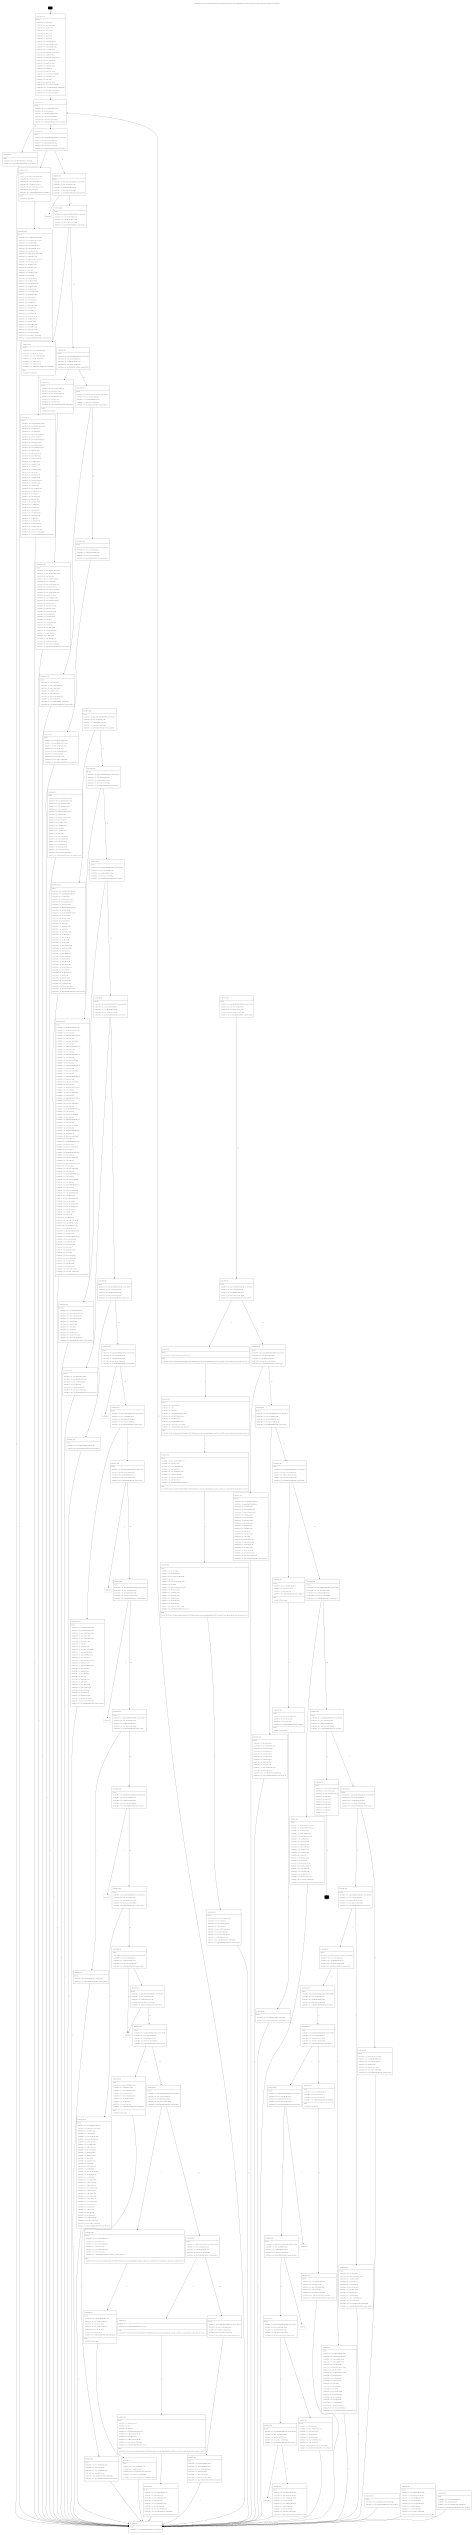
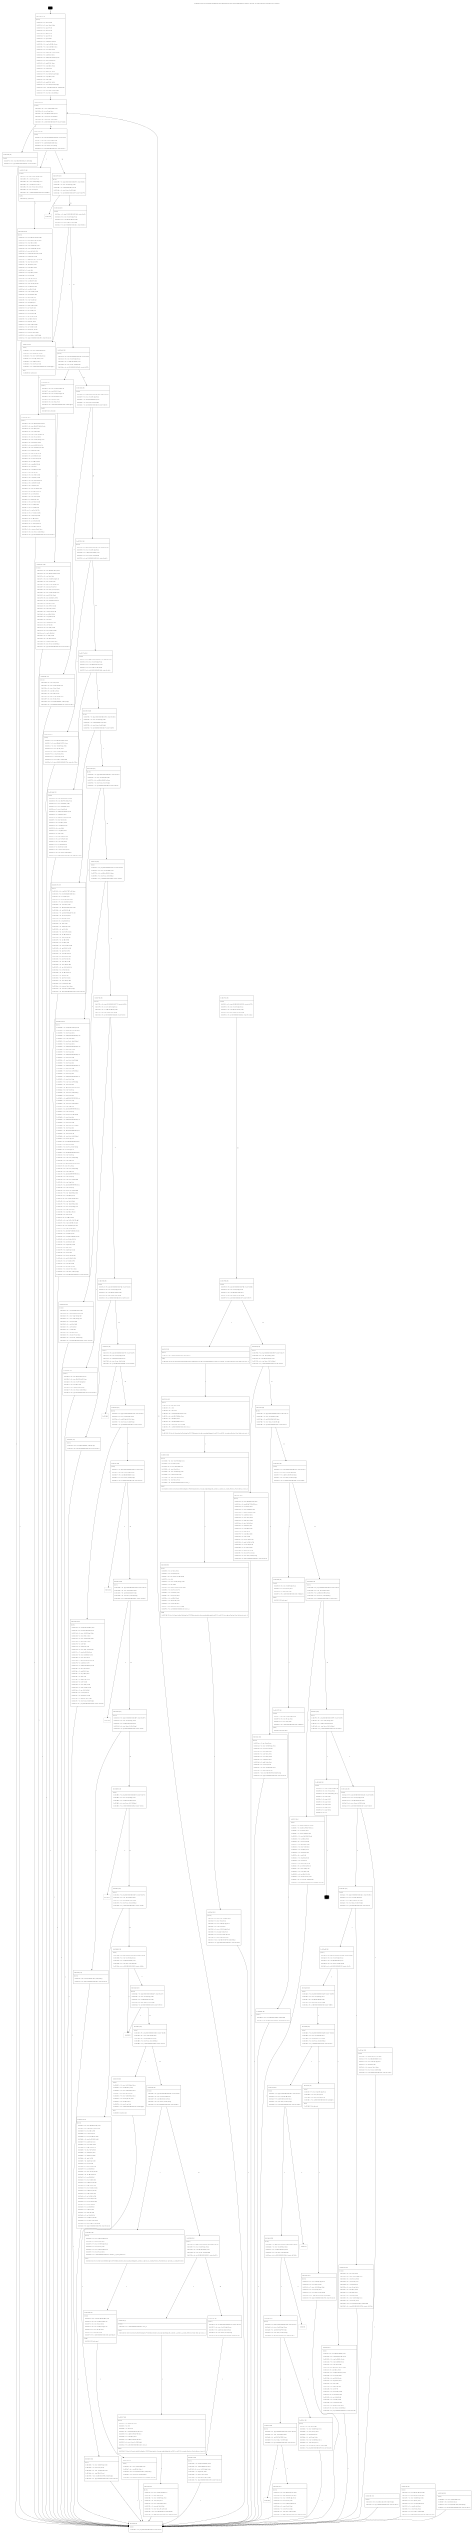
node "0x40171c [28]": added
